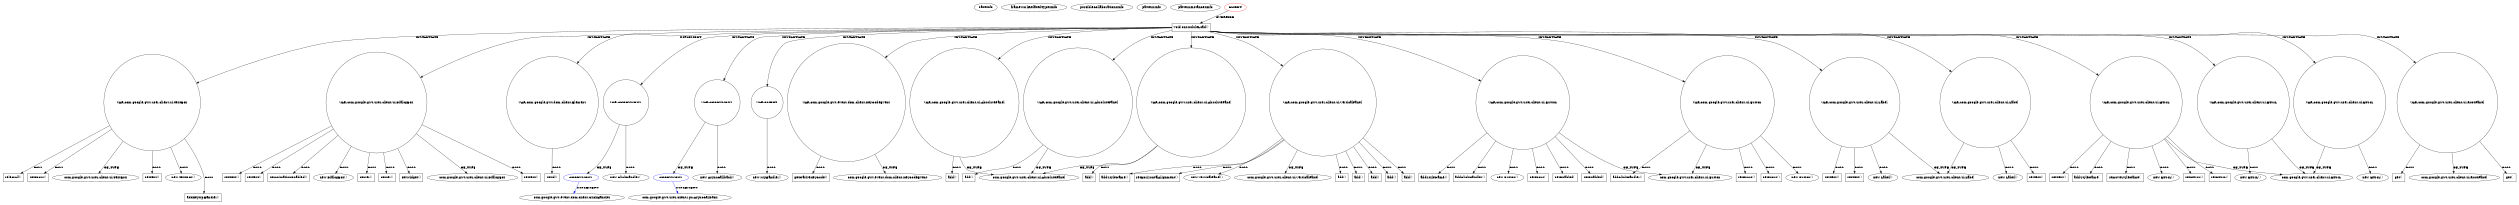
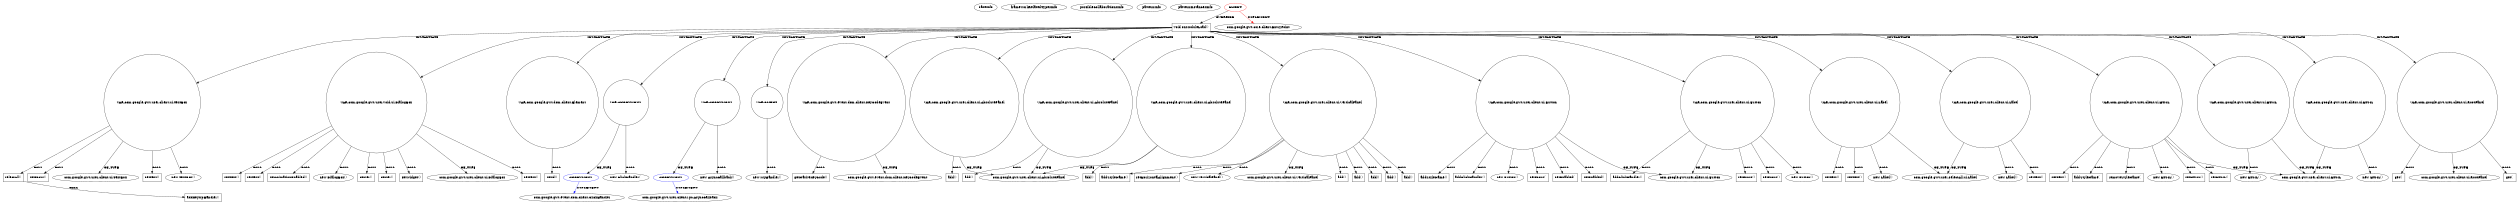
node "com.google.gwt.core.client.EntryPoint": added
edge "void onModuleLoad()" -> "VAR:com.google.gwt.dom.client.Element": label "IMPLEMENT" -> "INSTANTIATE"
node "VAR:com.google.gwt.user.client.ui.DialogBox": label "VAR:com.google.gwt.user.client.ui.DialogBox" -> "VAR:com.google.gwt.user.void.ui.DialogBox"
edge "VAR:com.google.gwt.user.client.ui.TextBox" -> "addKeyUpHandler()": now "selectAll()" -> "addKeyUpHandler()"
node "com.google.gwt.user.client.ui.Label": label "com.google.gwt.user.client.ui.Label" -> "com.google.gwt.user.selectAll.ui.Label"
